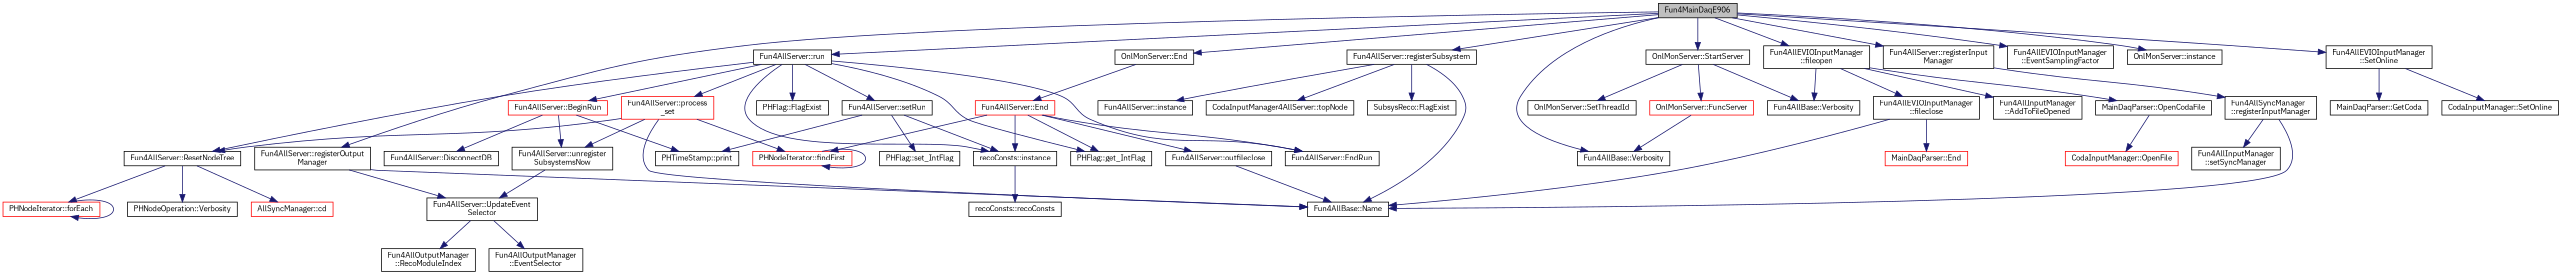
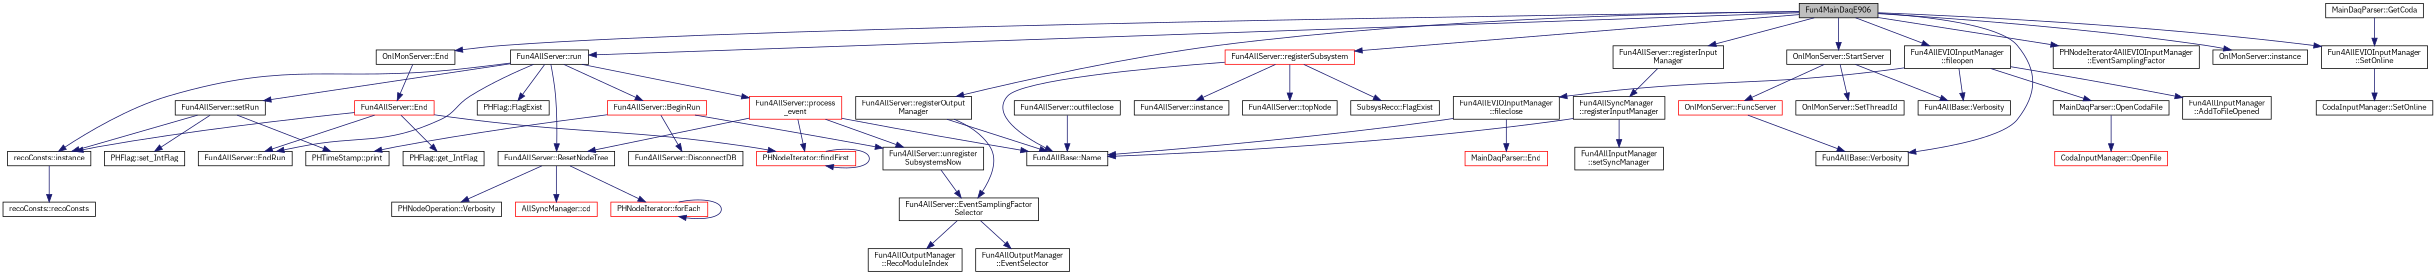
node "Fun4AllServer::registerSubsystem": color black -> red
node "Fun4AllEVIOInputManager ::EventSamplingFactor": label "Fun4AllEVIOInputManager ::EventSamplingFactor" -> "PHNodeIterator4AllEVIOInputManager ::EventSamplingFactor"
edge "Fun4AllEVIOInputManager ::SetOnline" -> "MainDaqParser::GetCoda": reversed
node "Fun4AllServer::process _set": label "Fun4AllServer::process _set" -> "Fun4AllServer::process _event"
edge "Fun4AllServer::run" -> "PHFlag::get_IntFlag": removed
node "CodaInputManager4AllServer::topNode": label "CodaInputManager4AllServer::topNode" -> "Fun4AllServer::topNode"
edge "Fun4AllServer::End" -> "Fun4AllServer::outfileclose": removed
node "Fun4AllServer::UpdateEvent Selector": label "Fun4AllServer::UpdateEvent Selector" -> "Fun4AllServer::EventSamplingFactor Selector"
